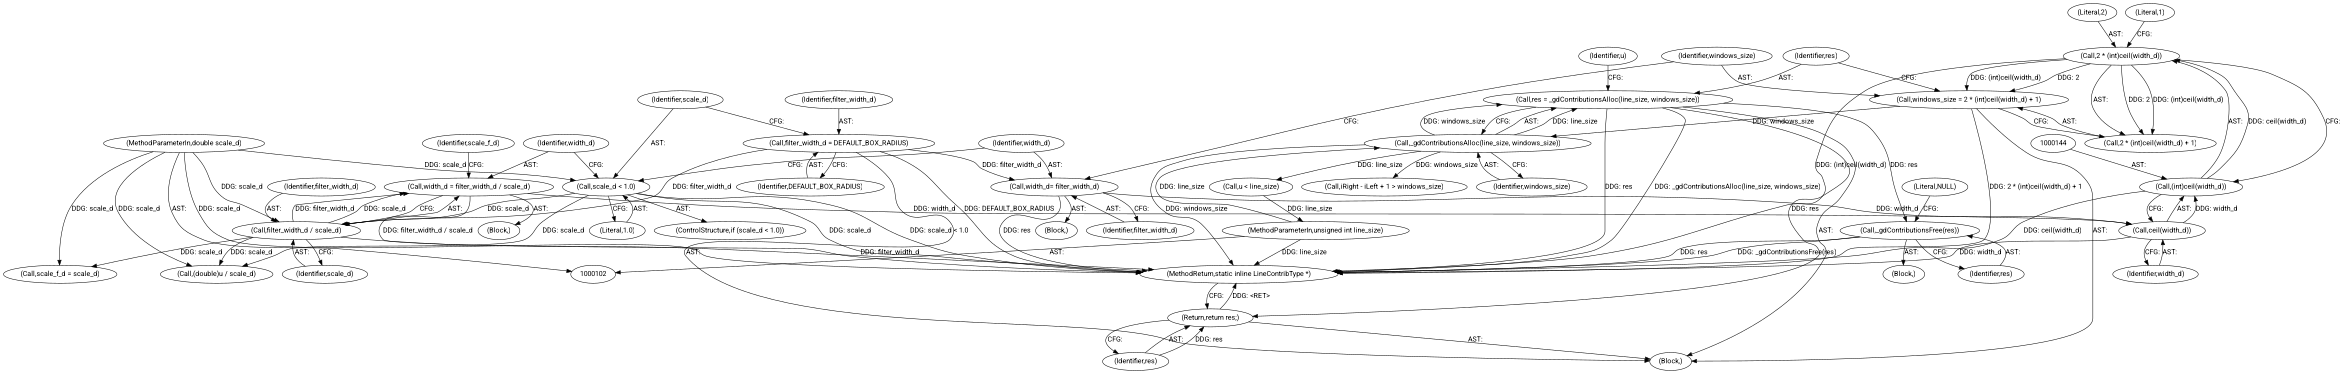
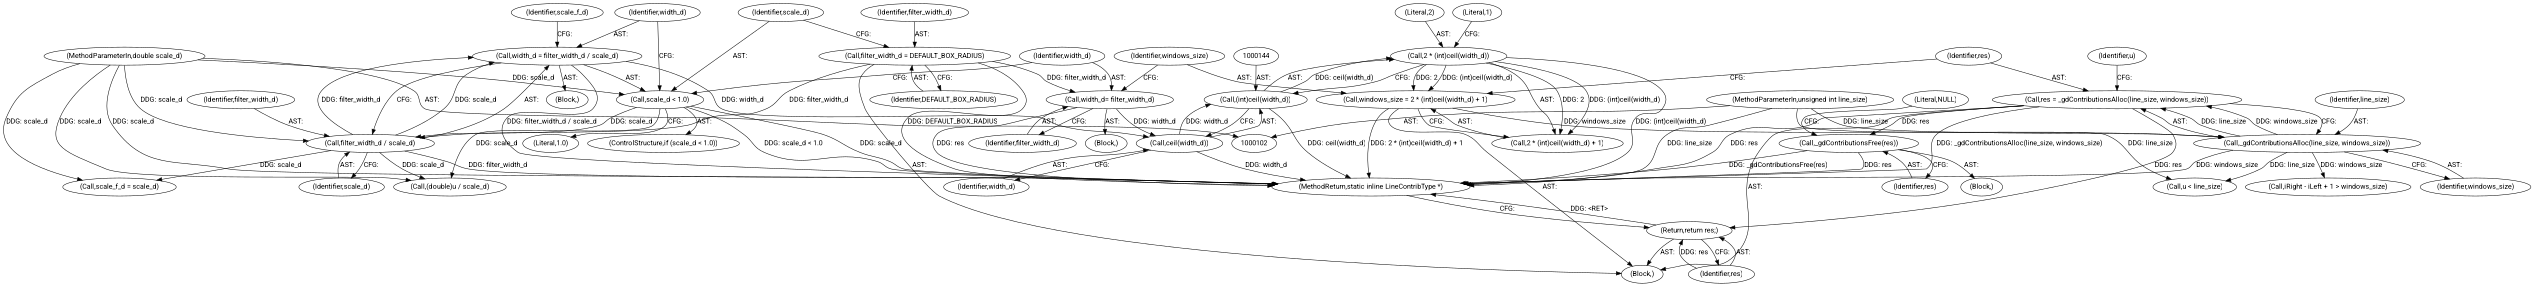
node "(Identifier,line_size)": added
edge "(Call,u < line_size)" -> "(MethodParameterIn,unsigned int line_size)": reversed
edge "(Literal,1.0)" -> "(Call,scale_d < 1.0)": now "(Call,width_d = filter_width_d / scale_d)" -> "(Call,scale_d < 1.0)"
